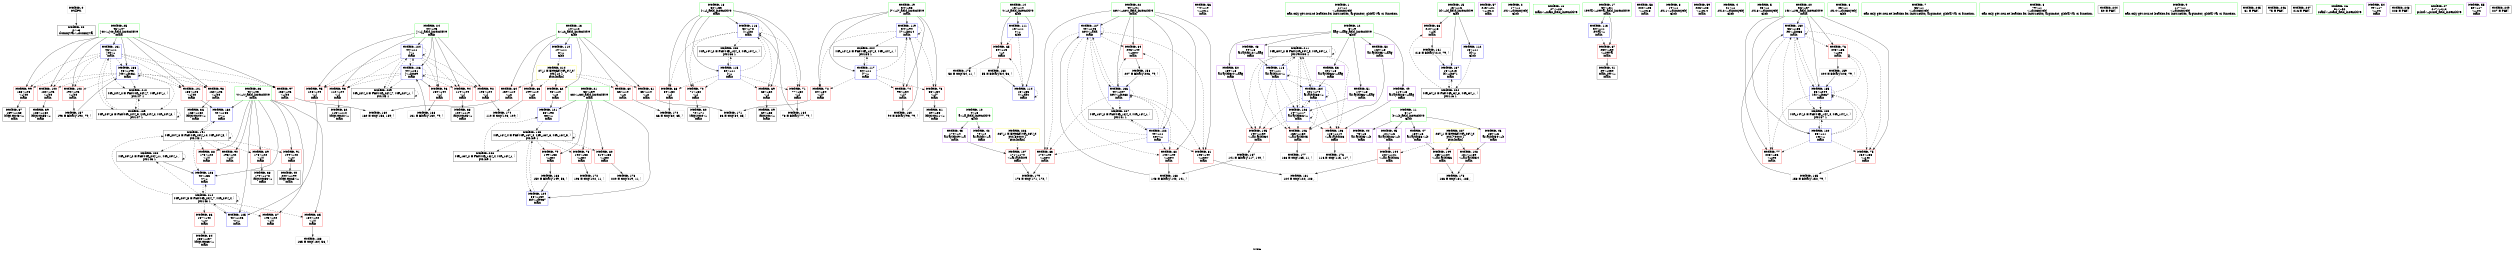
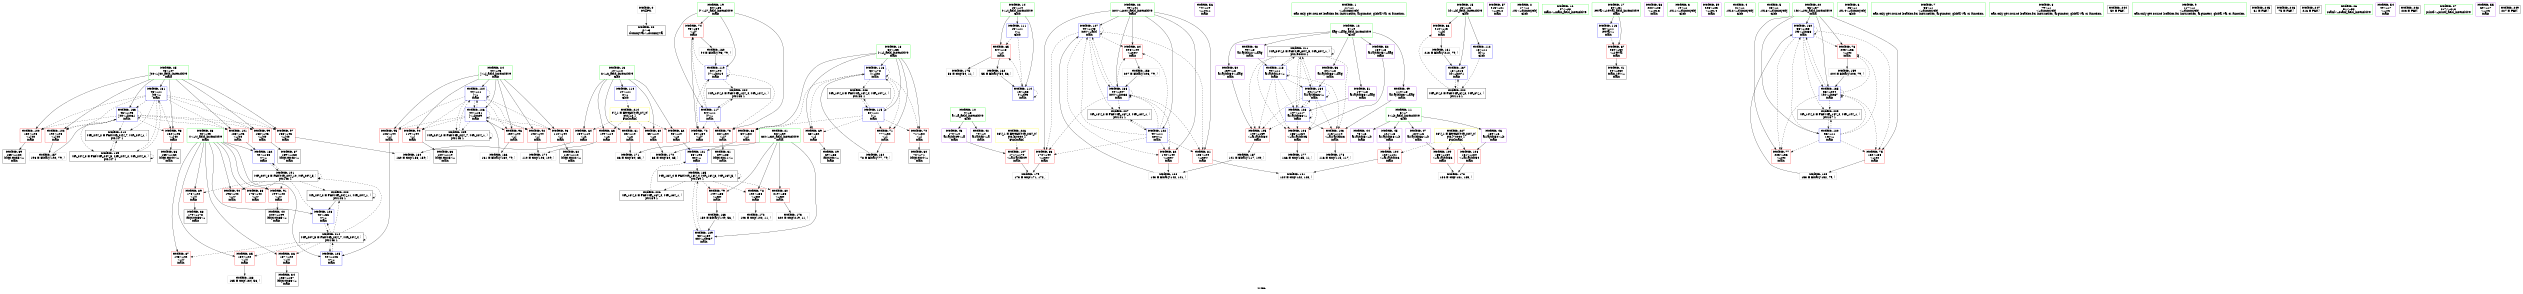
edge "NodeID: 19" -> "NodeID: 72": now "NodeID: 74" -> "NodeID: 72"
edge "NodeID: 23" -> "NodeID: 86": added
